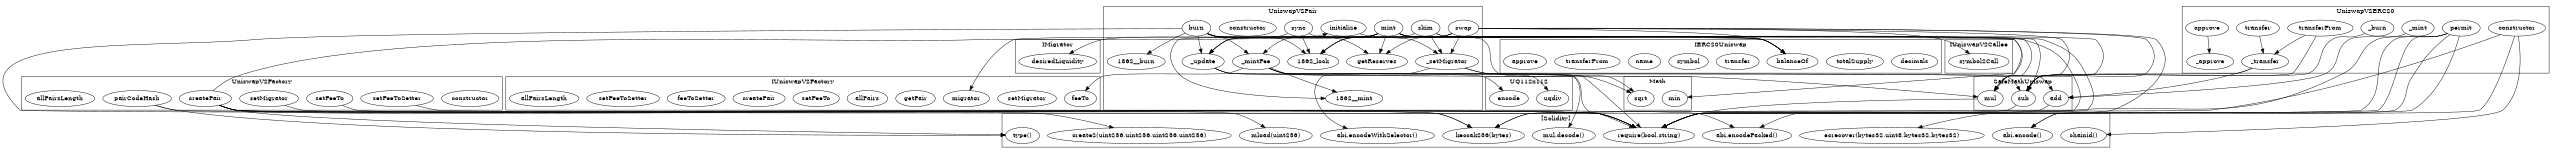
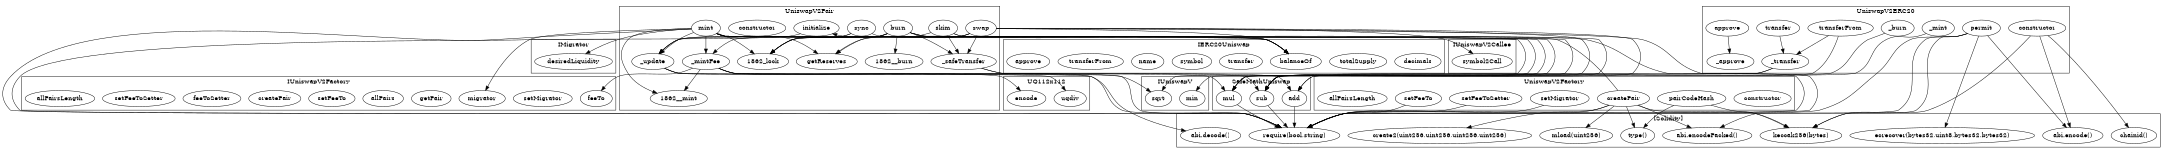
node "_setMigrator": label "_setMigrator" -> "_safeTransfer"
cluster "Math": label "Math" -> "IUniswapV"
node "abi.encodeWithSelector()": removed
node "mul.decode()": label "mul.decode()" -> "abi.decode()"
